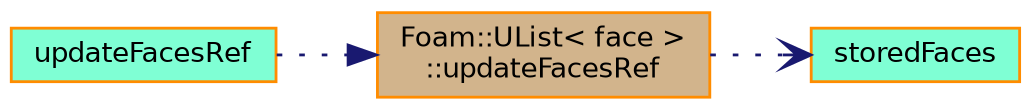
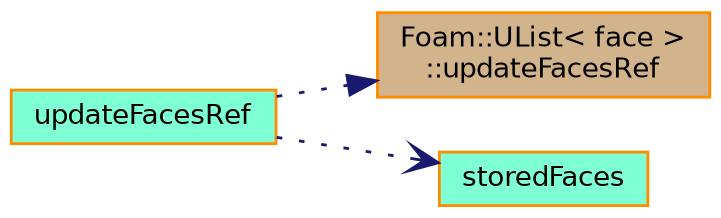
edge "Foam::UList< face > ::updateFacesRef" -> "storedFaces": now "updateFacesRef" -> "storedFaces"
